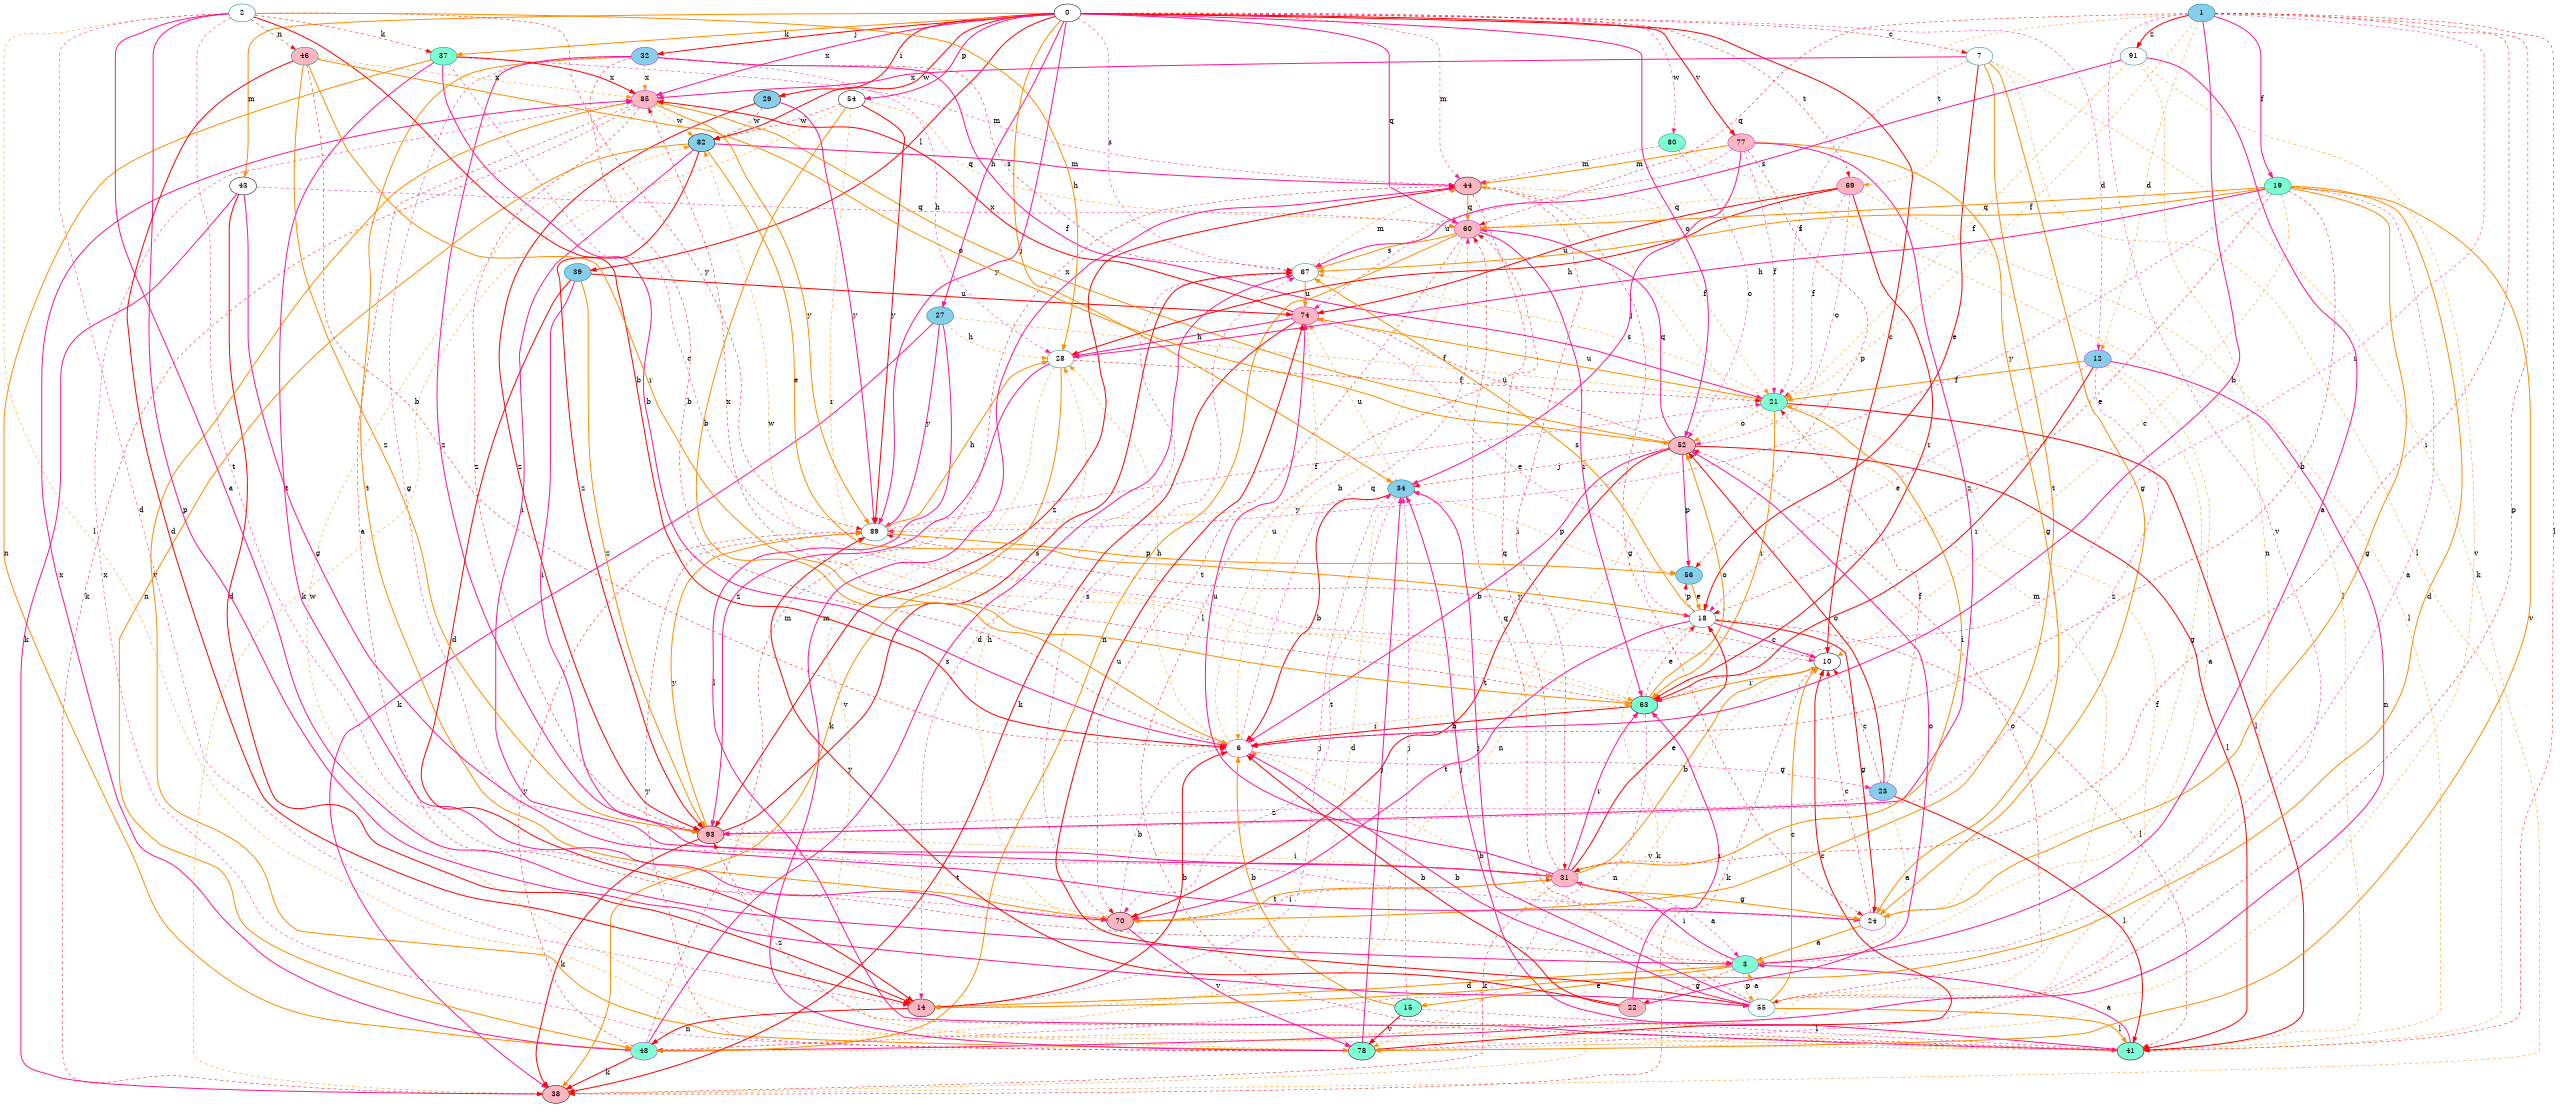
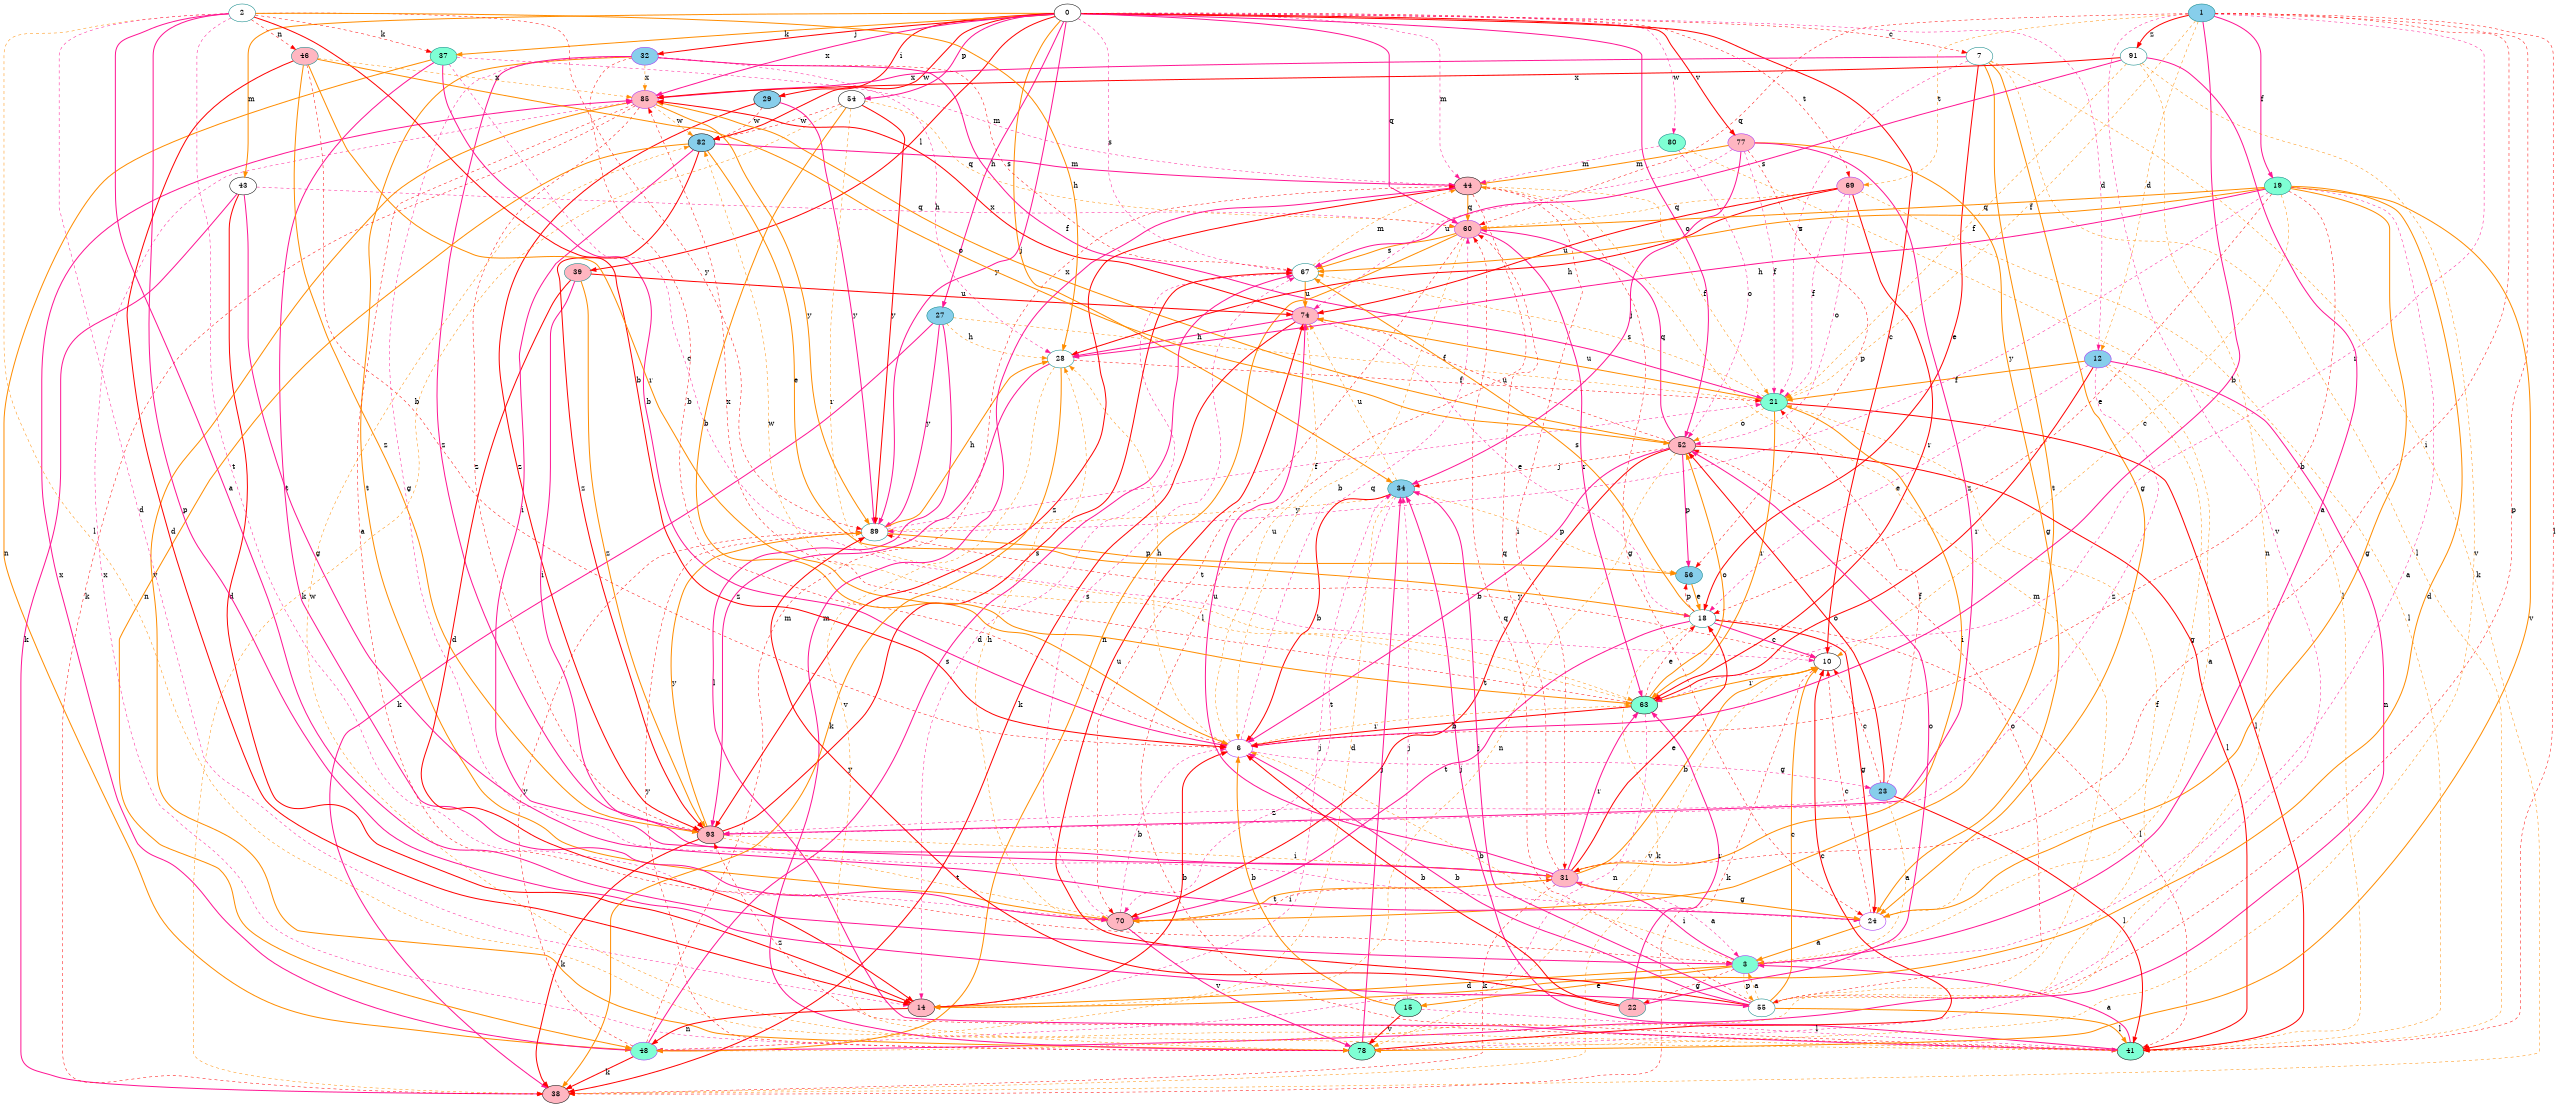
edge "37" -> "85": now "91" -> "85"
edge "7" -> "21": label "f" -> "v"
node "39": fillcolor skyblue -> lightpink
